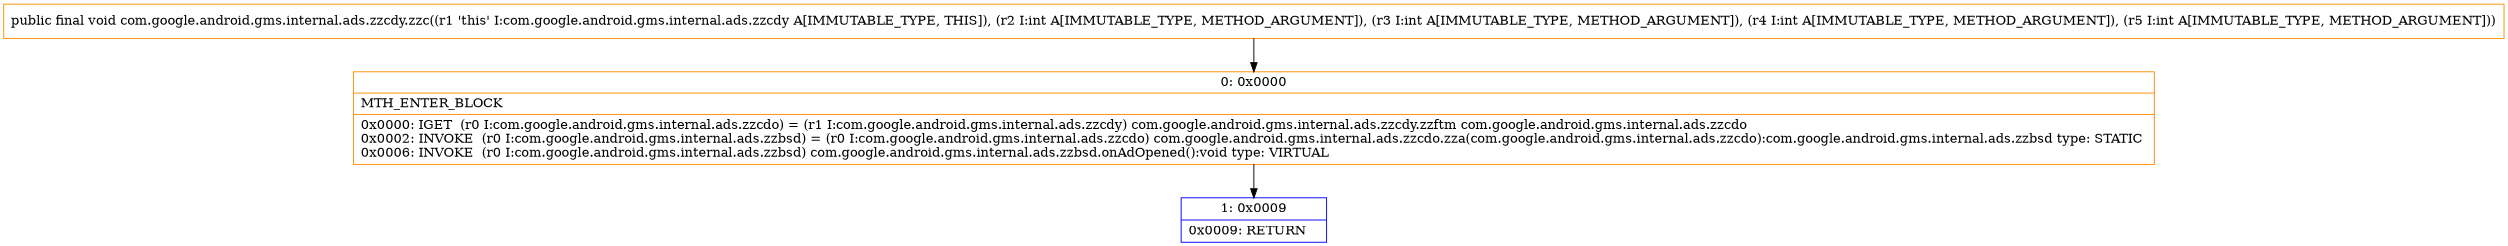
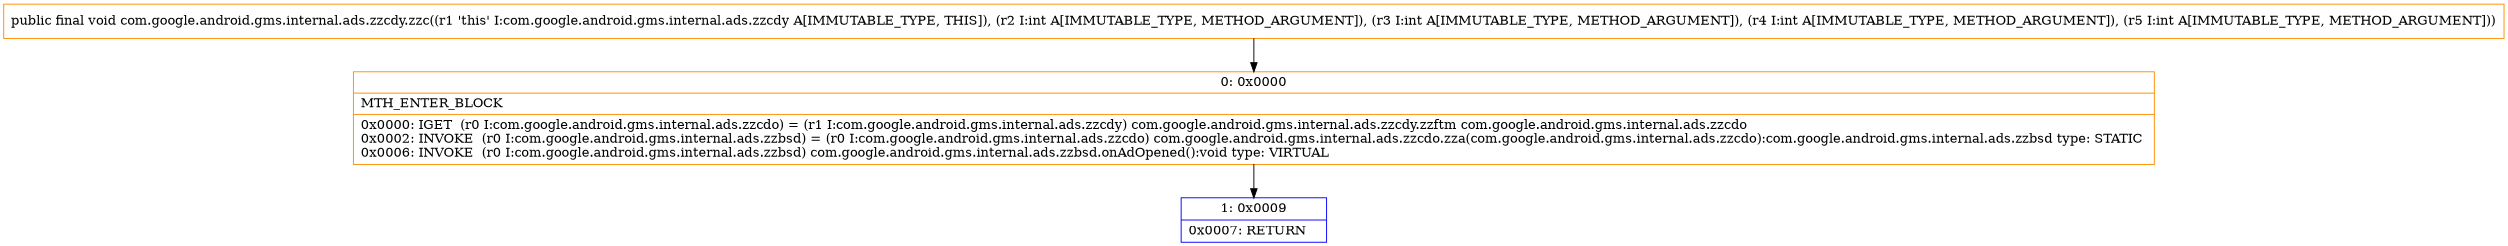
node "1: 0x0009": text "0x0009: RETURN" -> "0x0007: RETURN"
